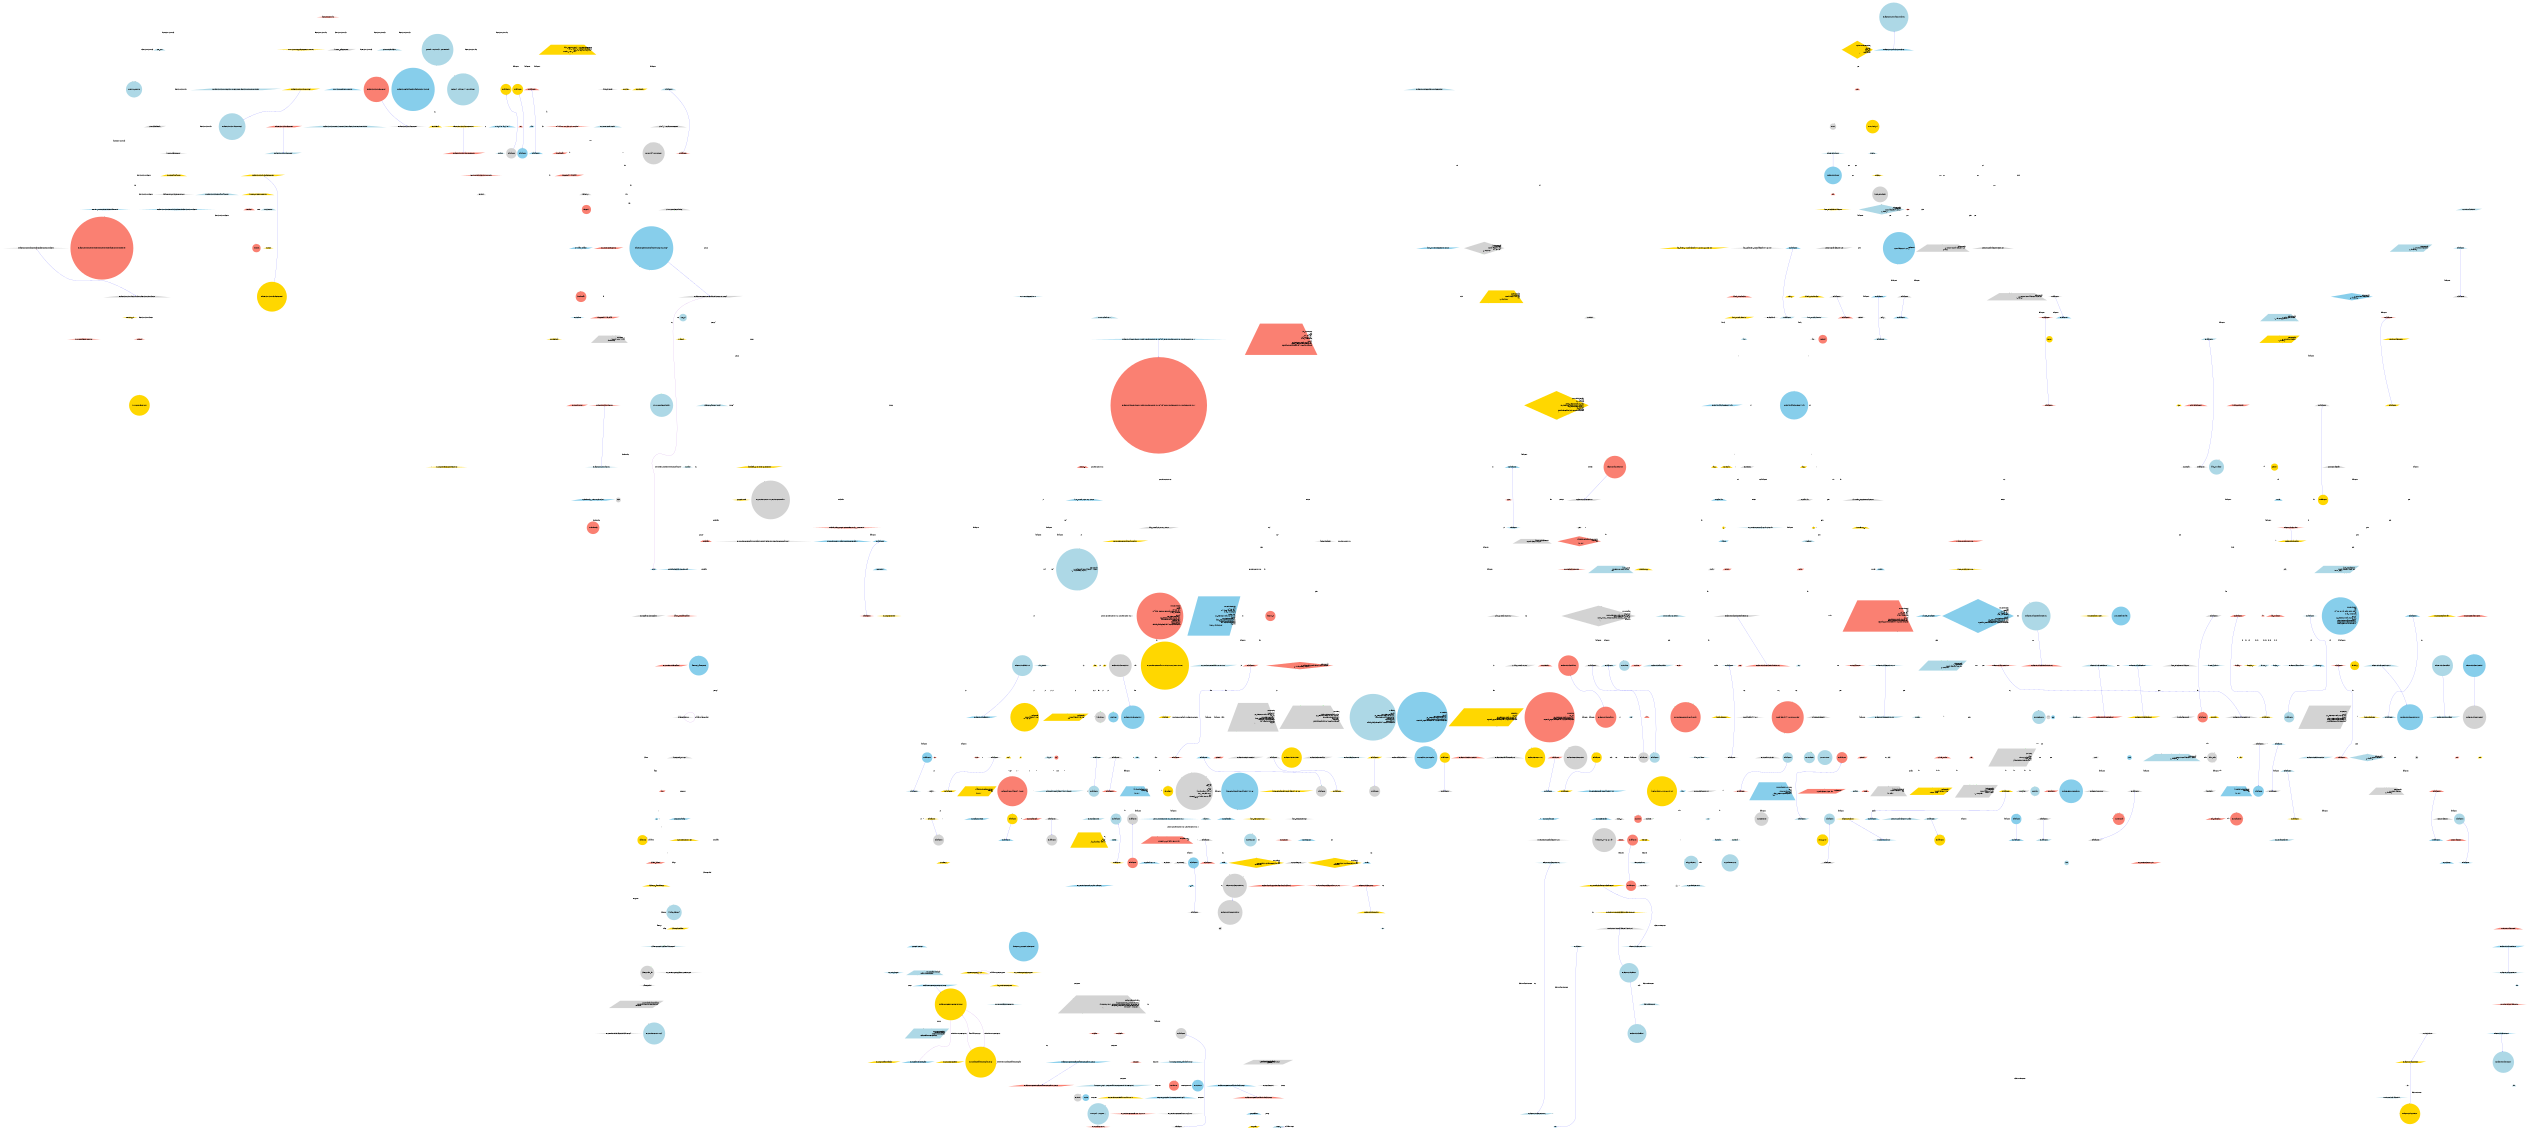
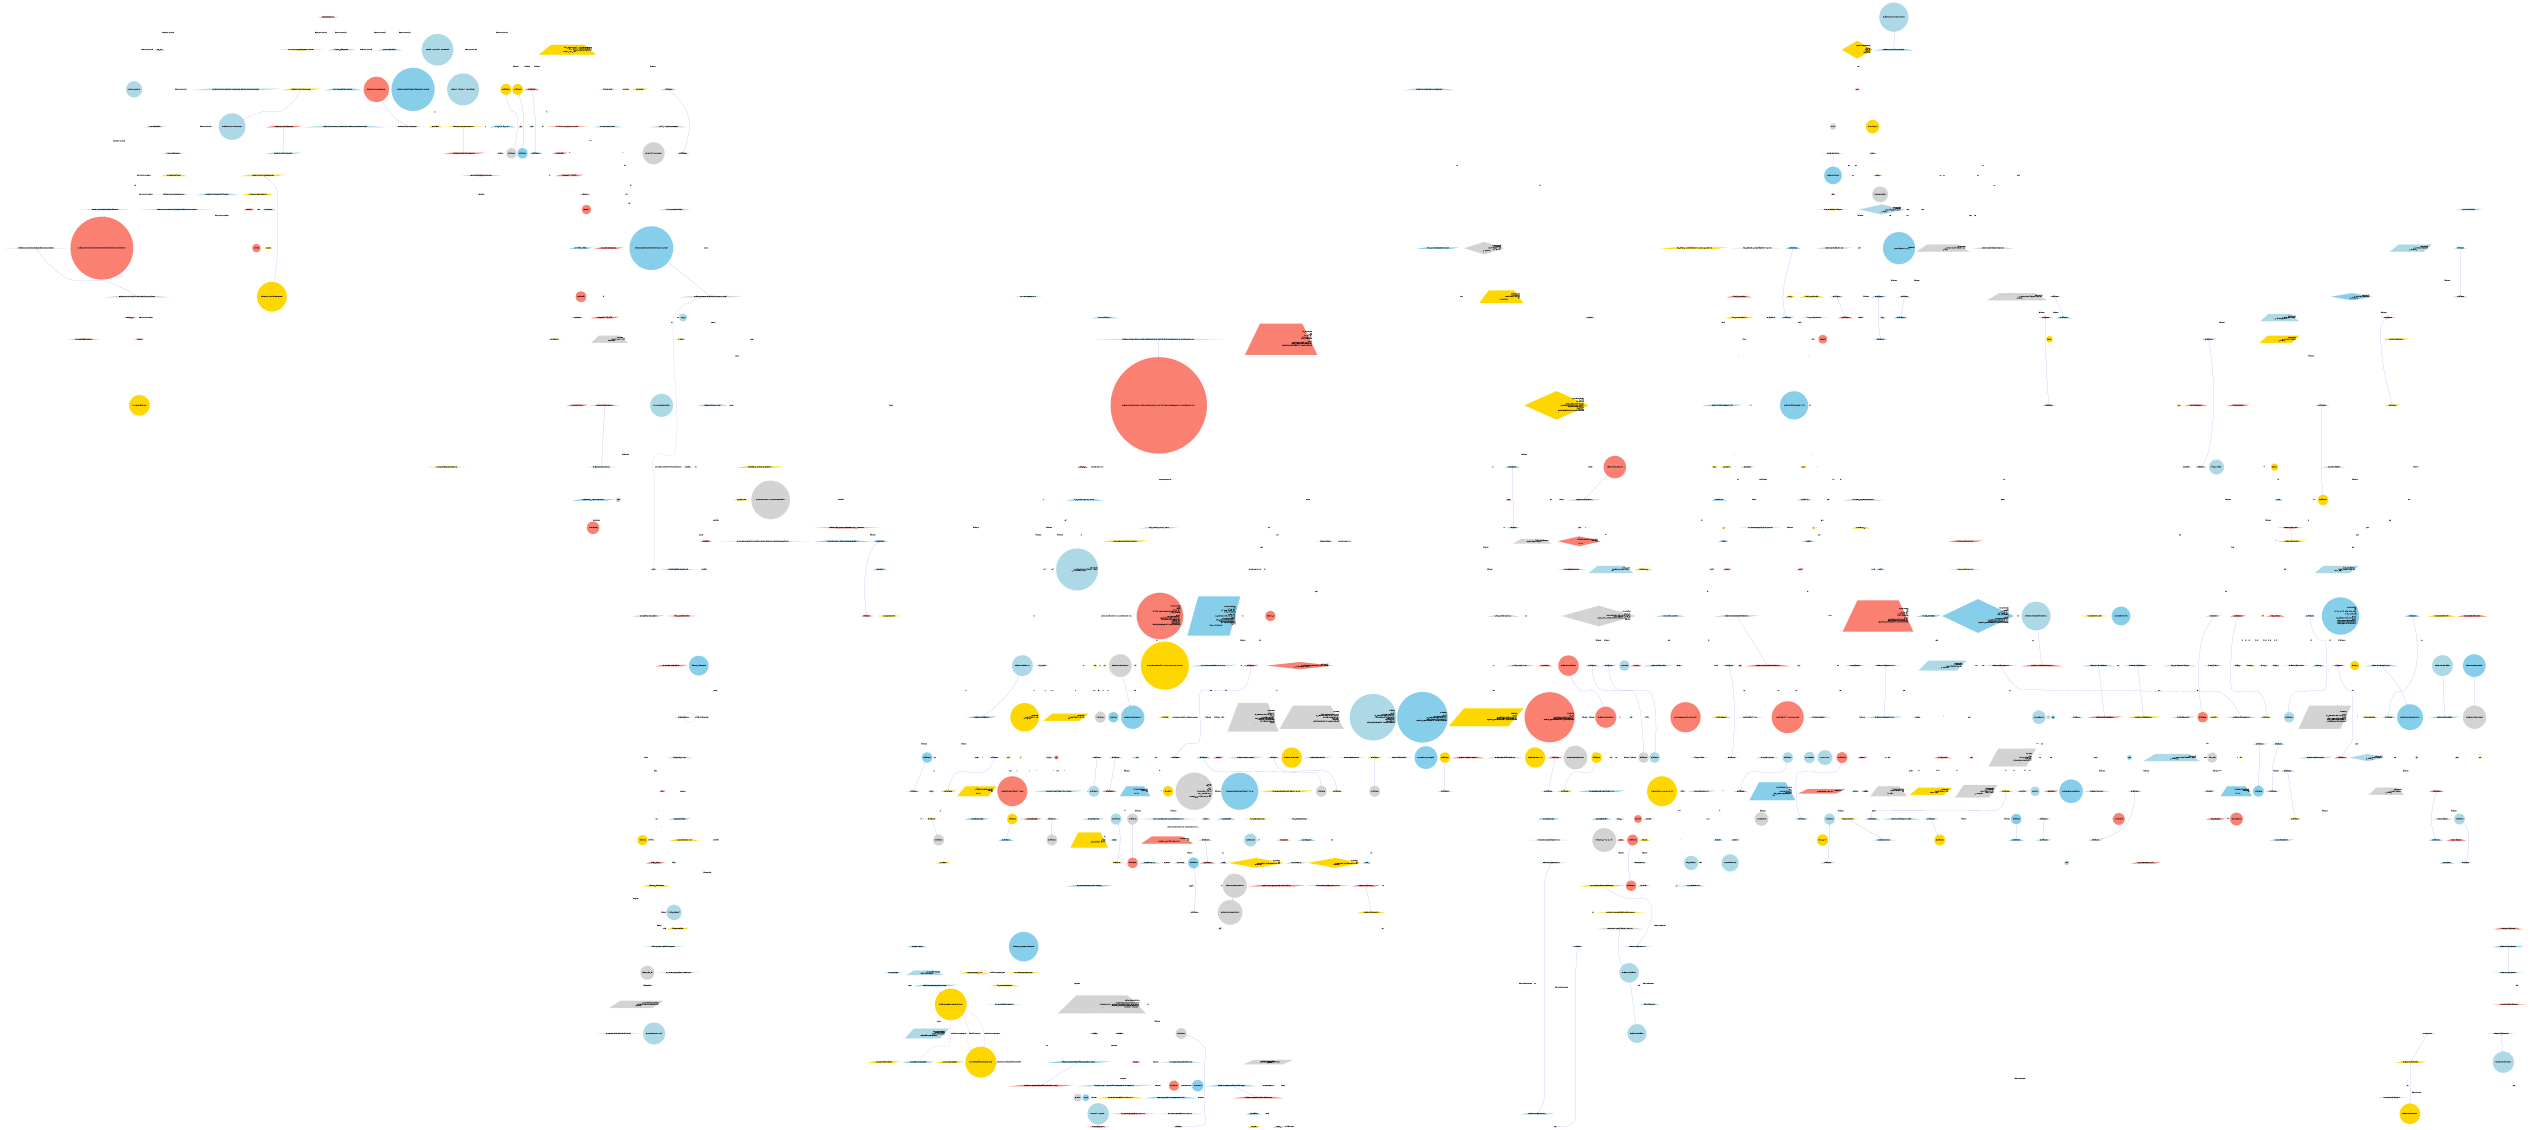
node "connectionString == null": fillcolor gold -> salmon
